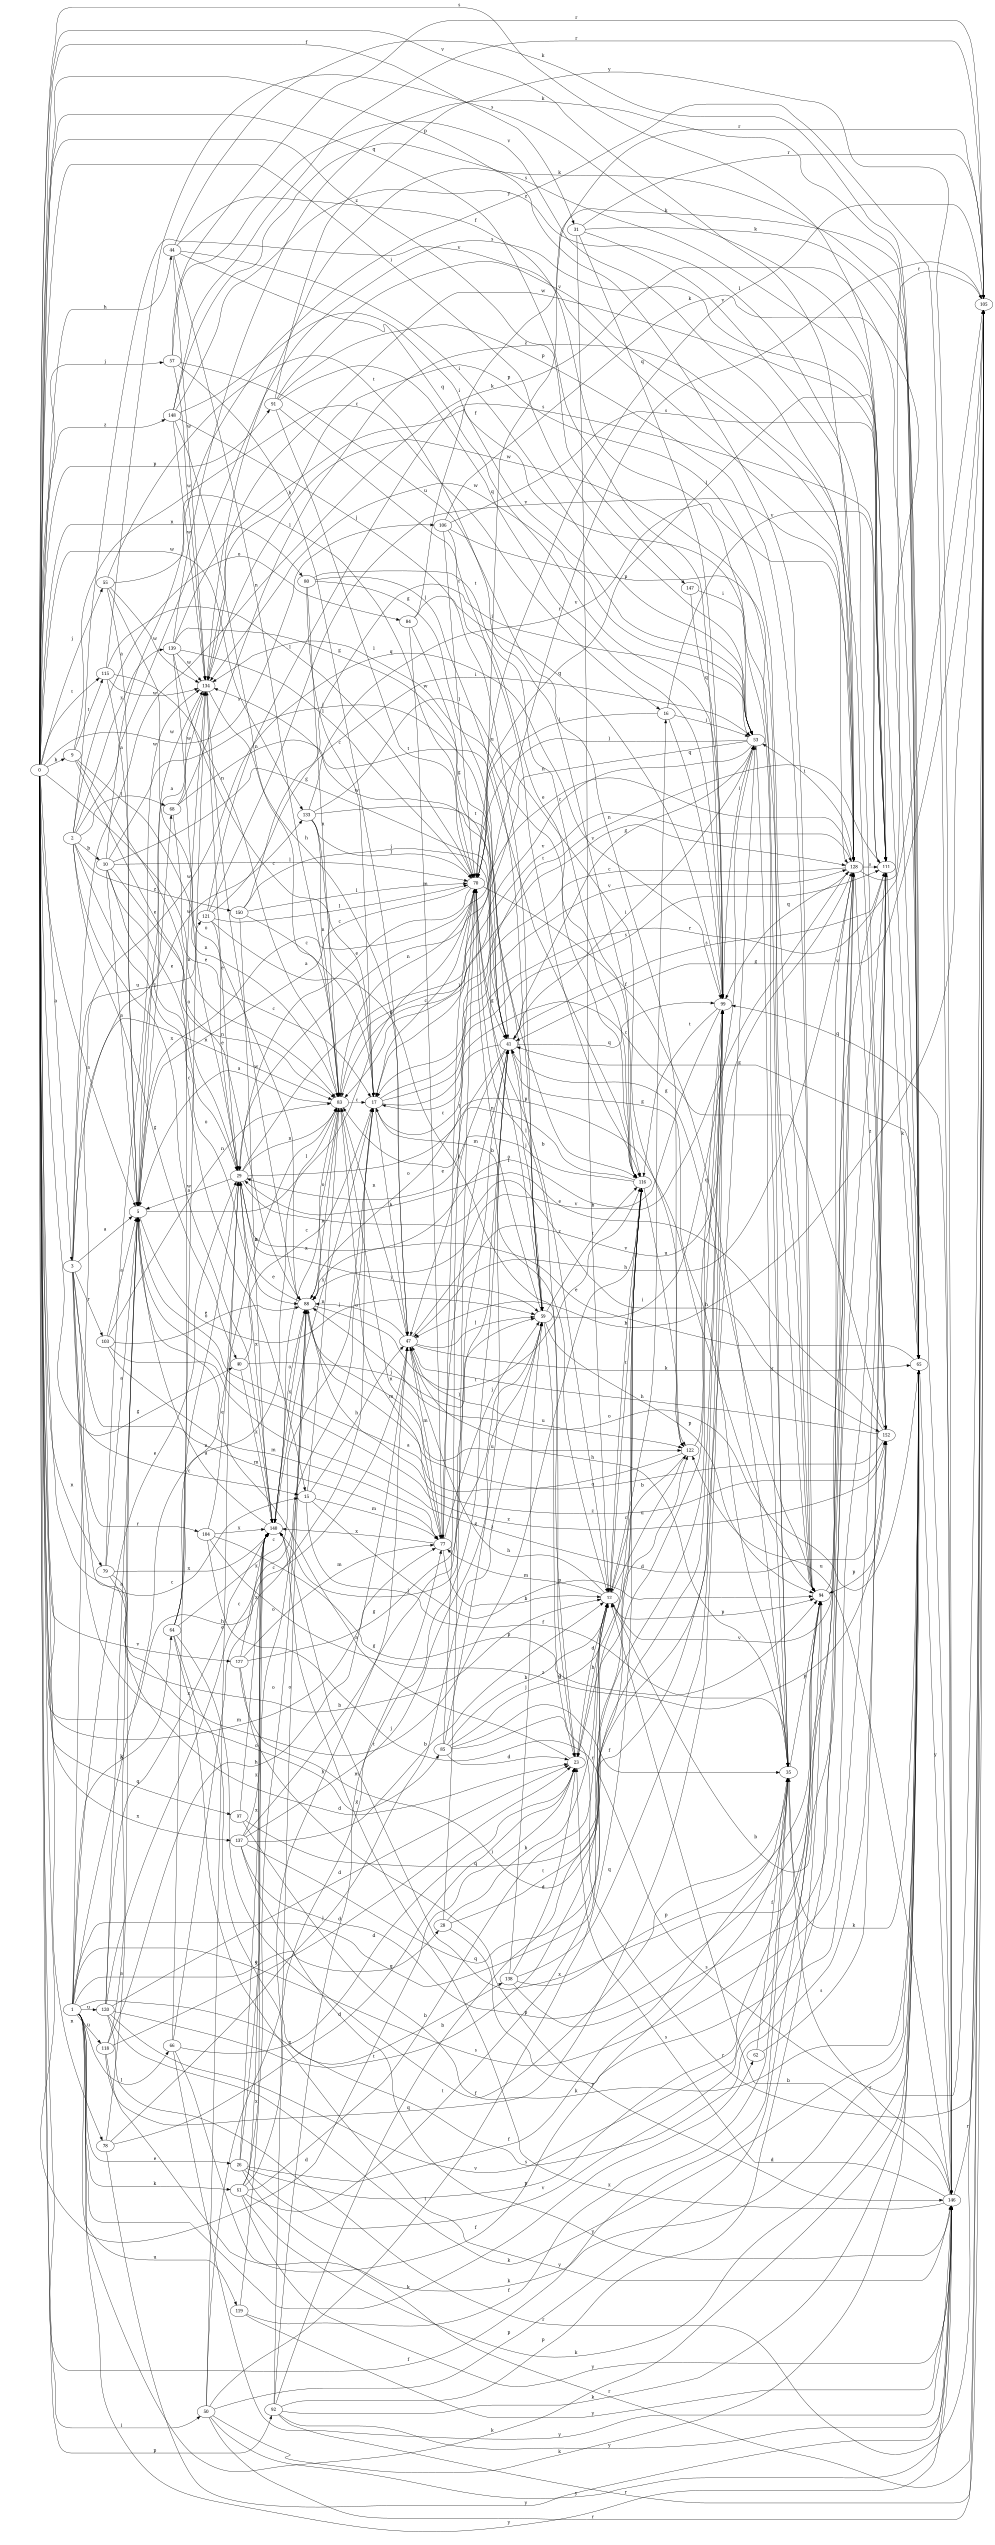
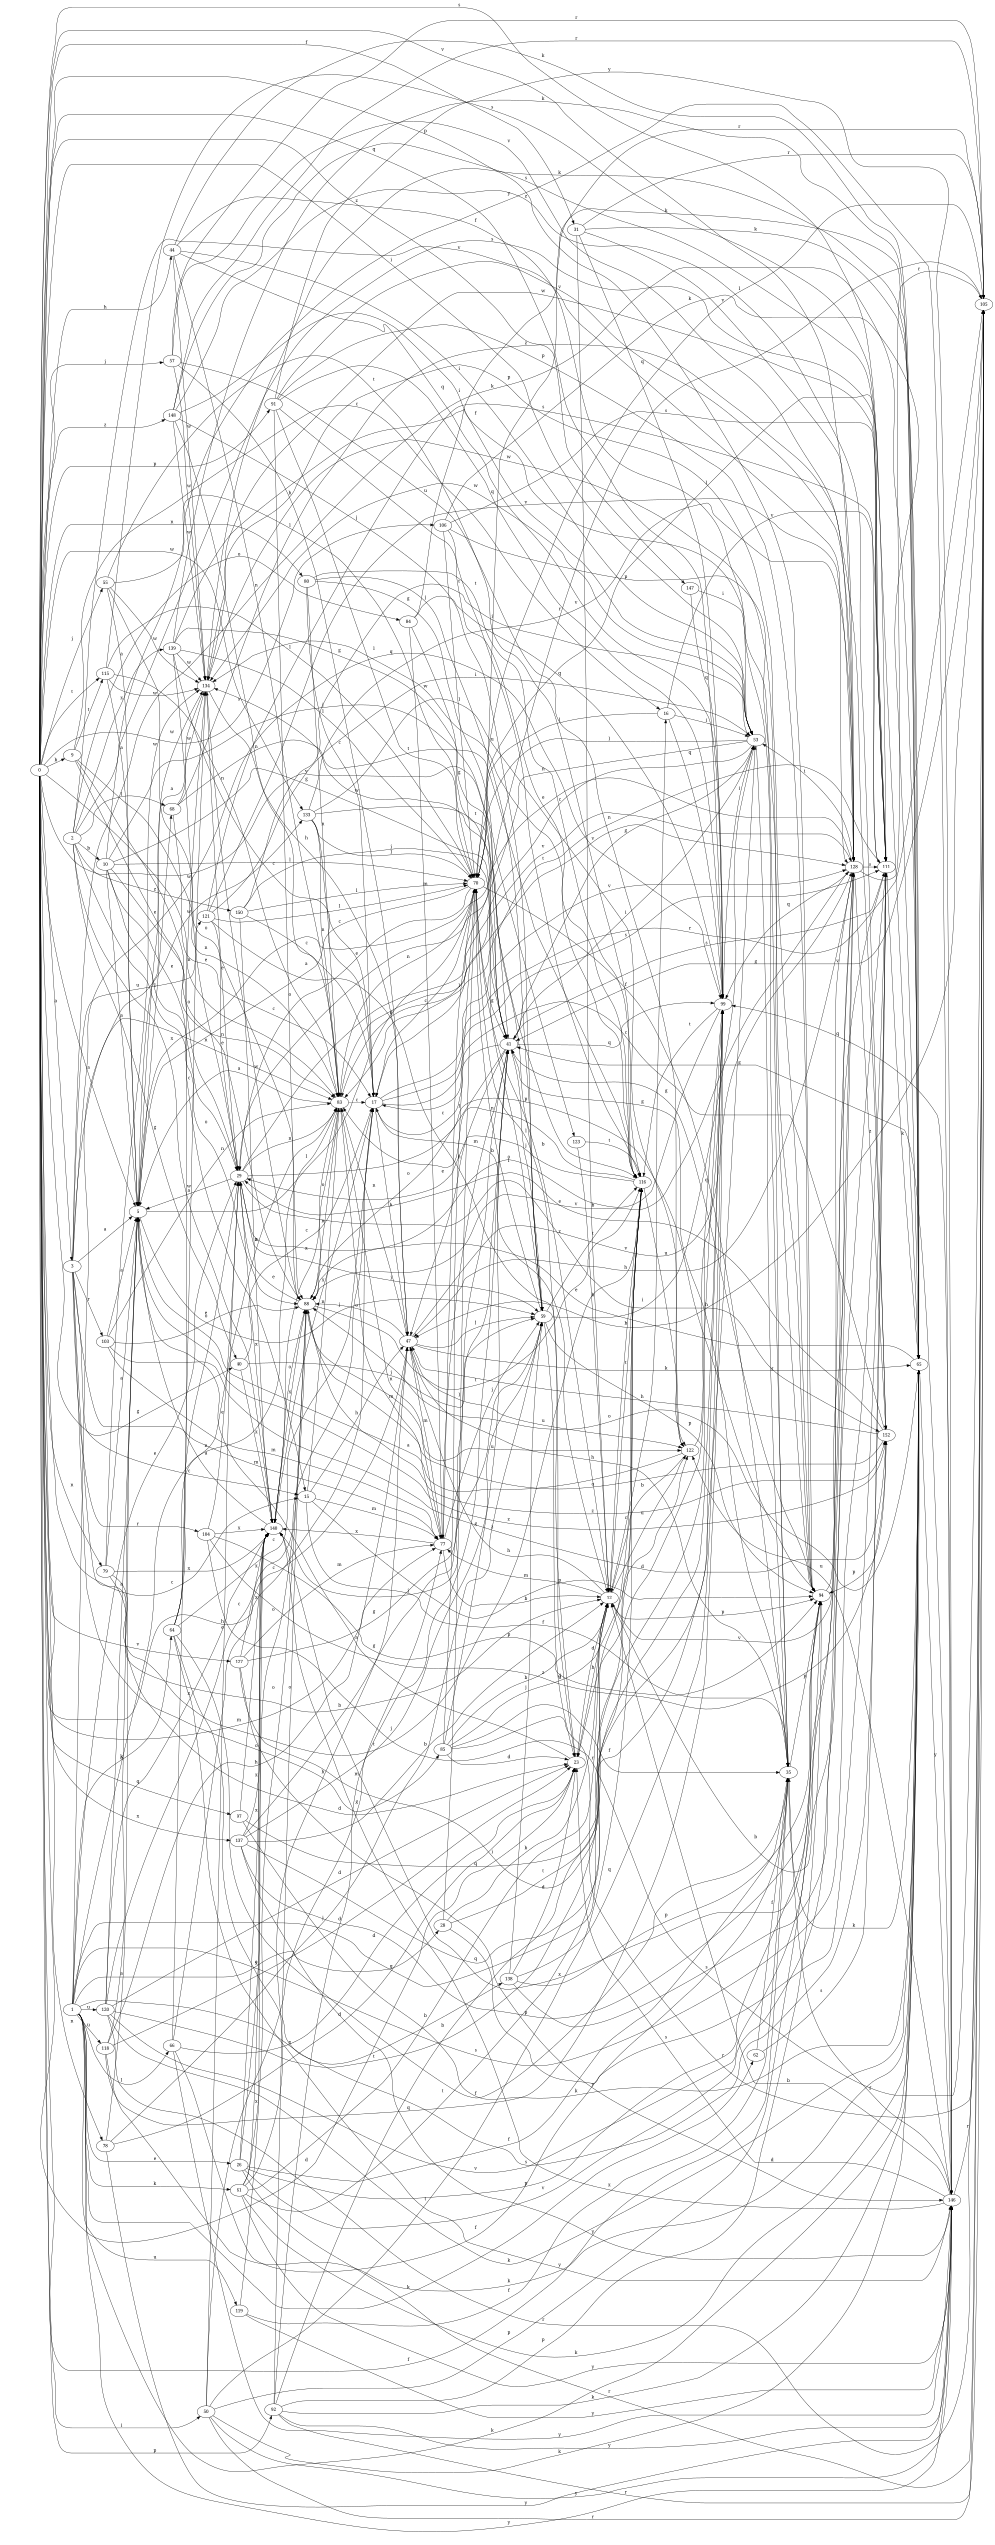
edge "91" -> "88": added, label "o"
edge "128" -> "17": removed, label "c"
node "123": added
